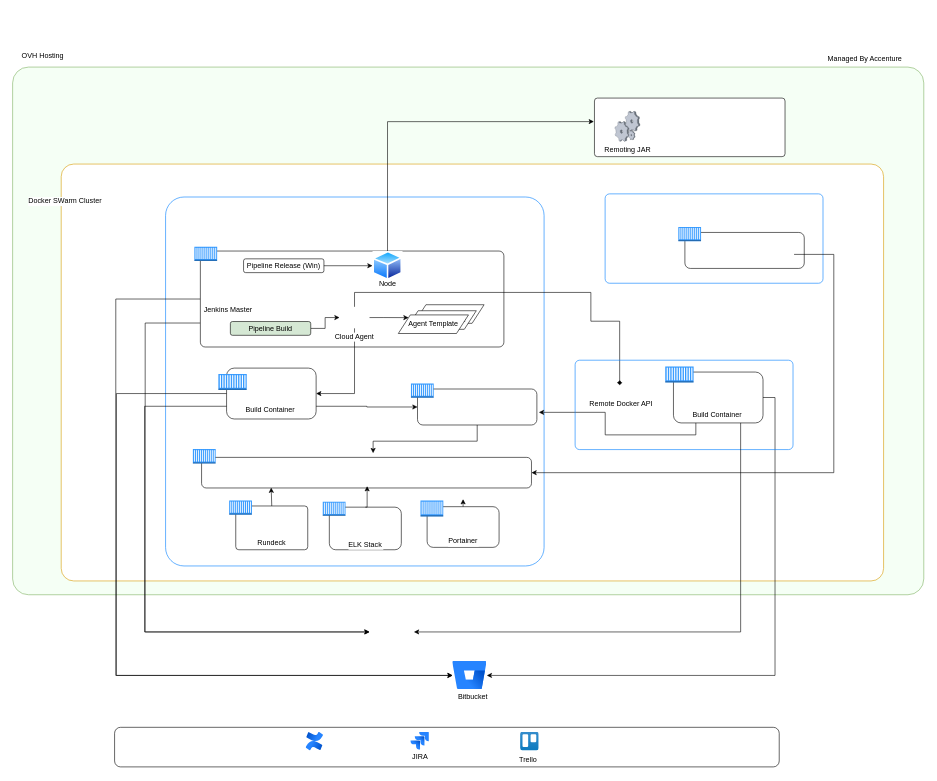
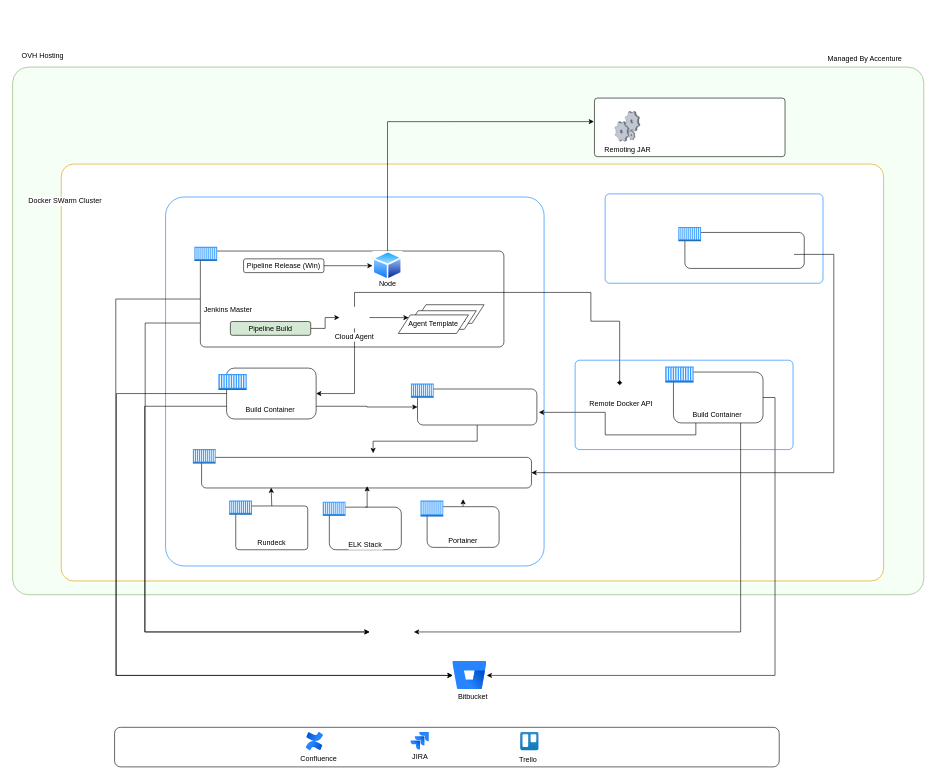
node "Confluence": added
